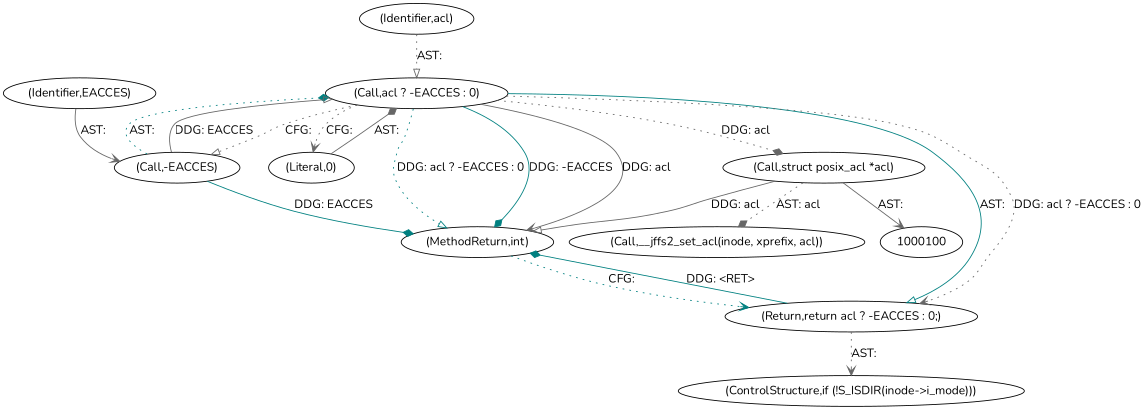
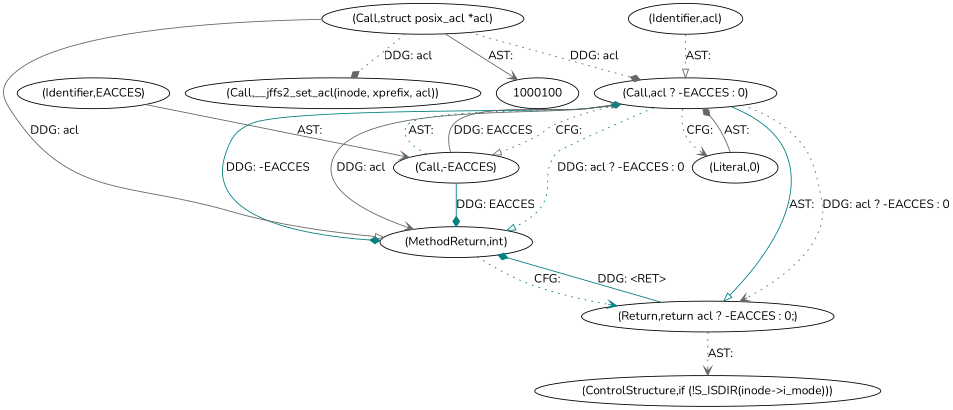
edge "(Call,acl ? -EACCES : 0)" -> "(Call,struct posix_acl *acl)": reversed
edge "(Call,struct posix_acl *acl)" -> "(Call,__jffs2_set_acl(inode, xprefix, acl))": label "AST: acl" -> "DDG: acl"
